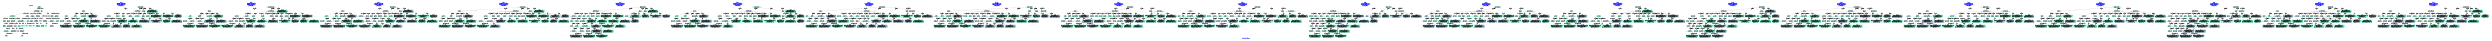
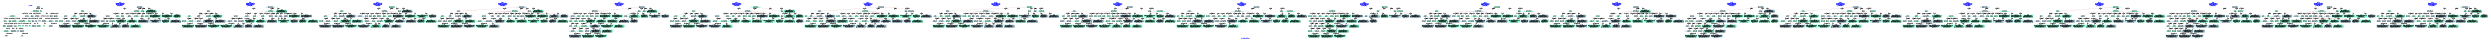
node "Subclassification": label "Subclassification" -> "Design"
node "Artist_URI": removed
